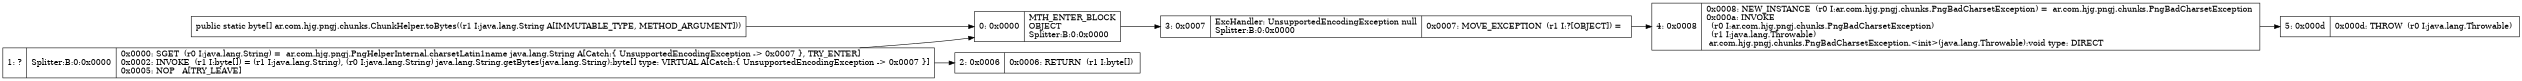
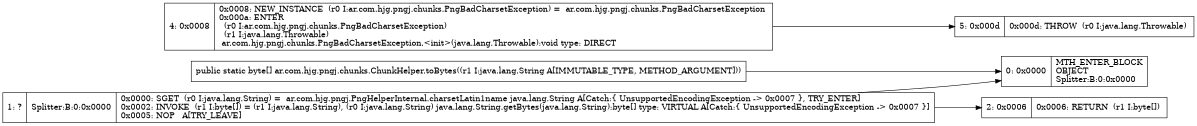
node "4: 0x0008": text "0x000a: INVOKE" -> "0x000a: ENTER"
node "3: 0x0007": removed
